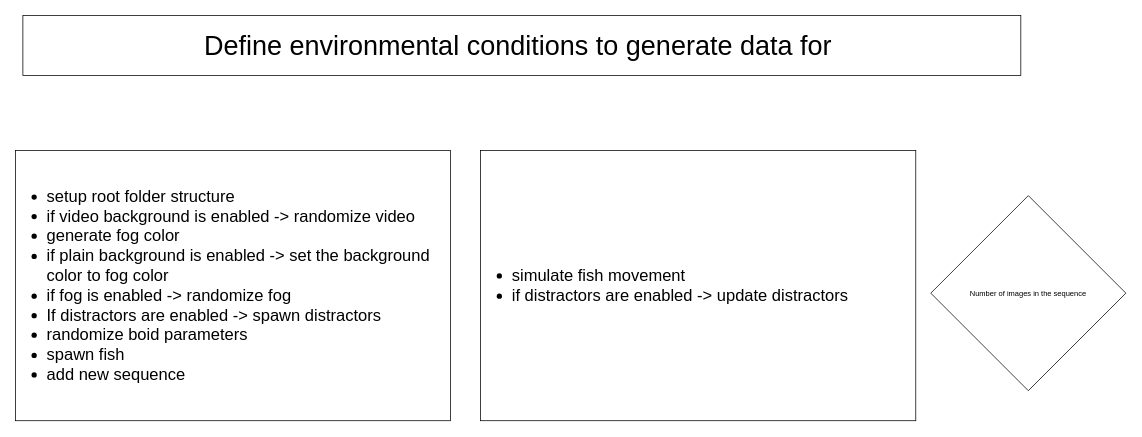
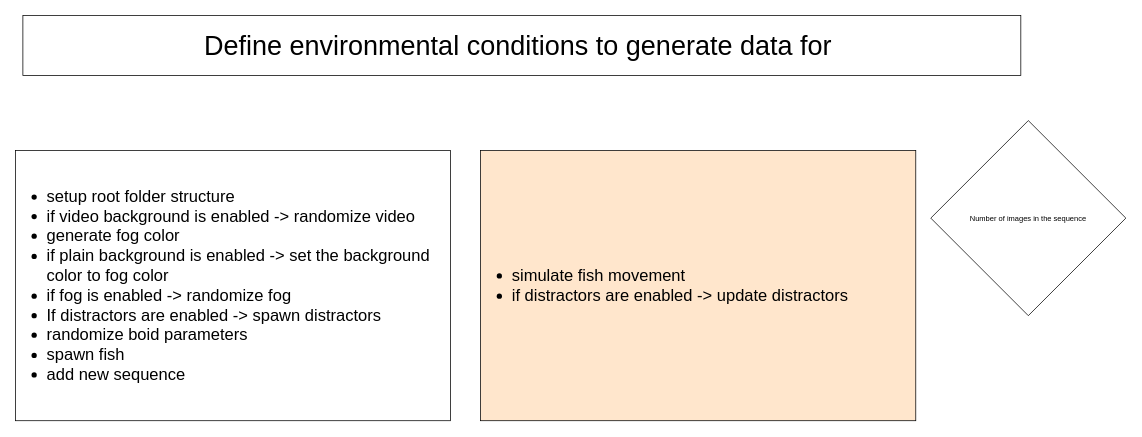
node "simulate fish movement if distractors are enabled -> update distractors": fillcolor #ffffff -> #ffe6cc
node "Number of images in the sequence": moved (1028, 293) -> (1028, 218)
